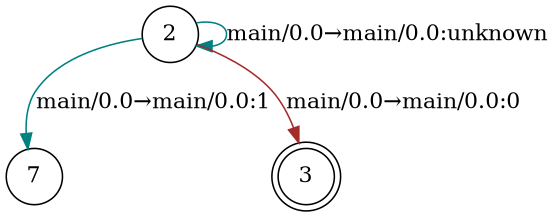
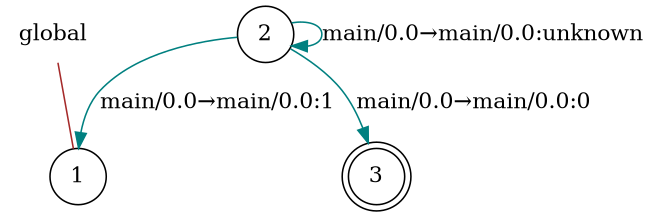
node "global": added
edge "2" -> "3": color brown -> teal
node "7": label "7" -> "1"
